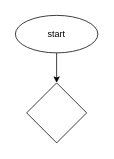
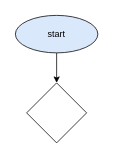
node "start": fillcolor #ffffff -> #dae8fc
